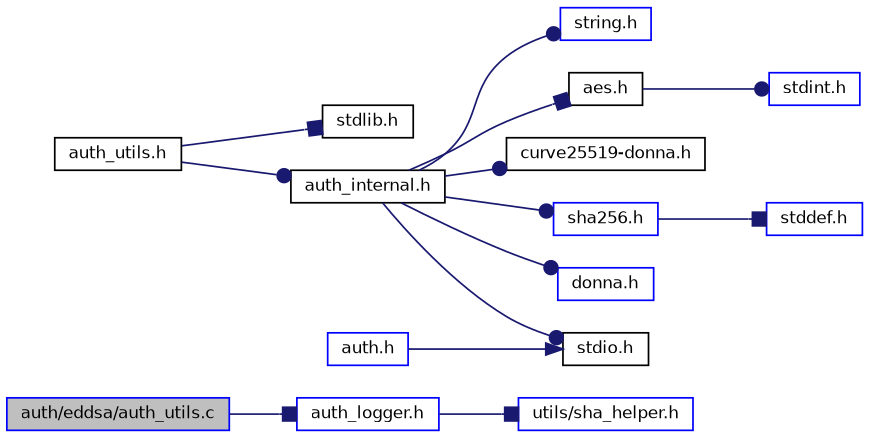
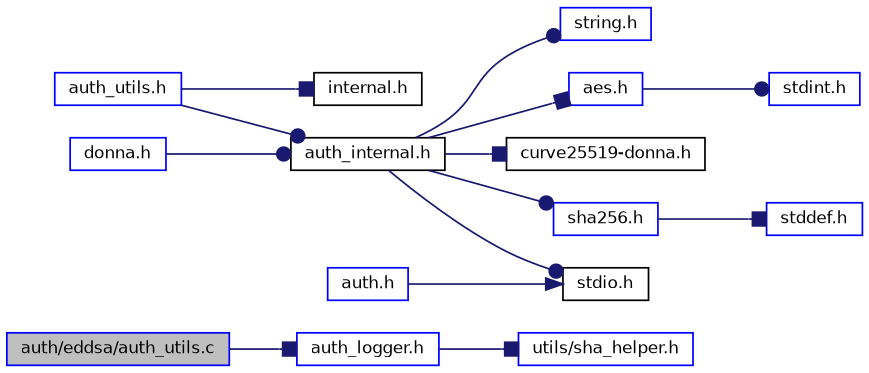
node "aes.h": color black -> blue
node "stdlib.h": label "stdlib.h" -> "internal.h"
node "auth_utils.h": color black -> blue
edge "auth_internal.h" -> "curve25519-donna.h": arrowhead dot -> box
edge "auth_internal.h" -> "donna.h": reversed
